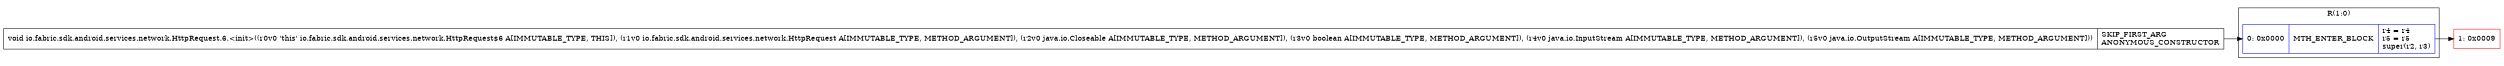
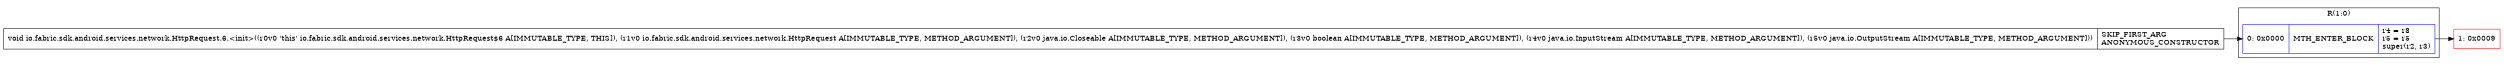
node "0: 0x0000": text "r4 = r4" -> "r4 = r8"
